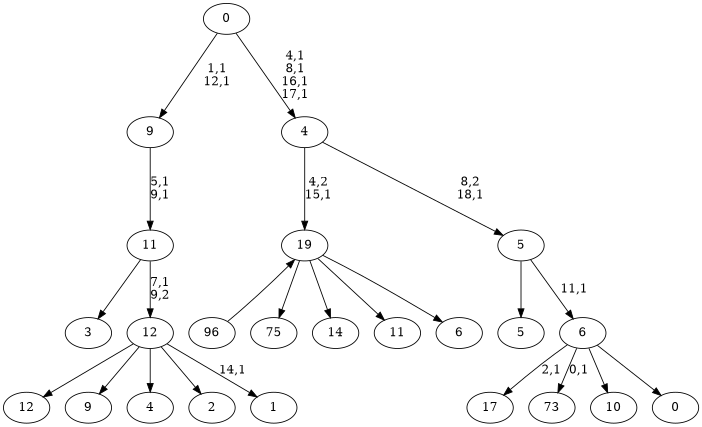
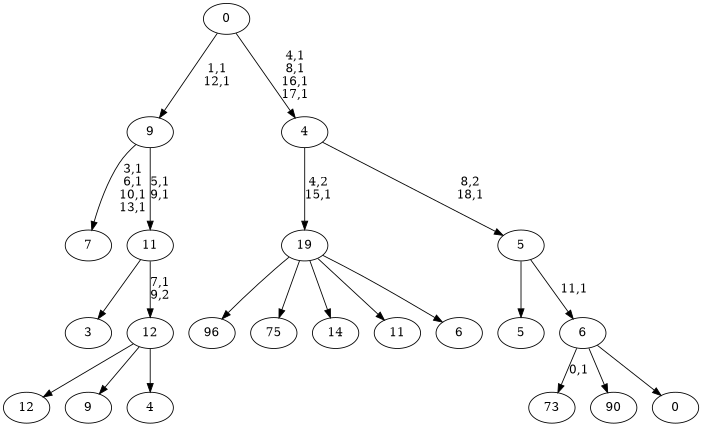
node "7": added
edge "96" -> "19": reversed
node "2": removed
node "1": removed
node "17": removed
node "10": label "10" -> "90"
